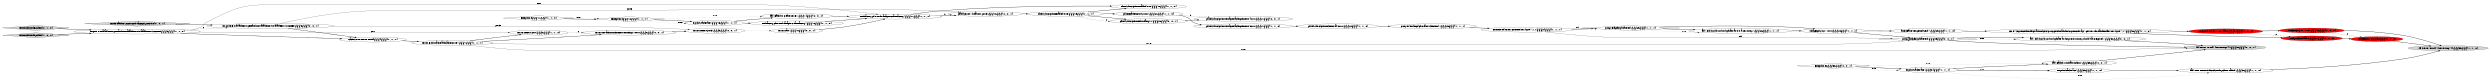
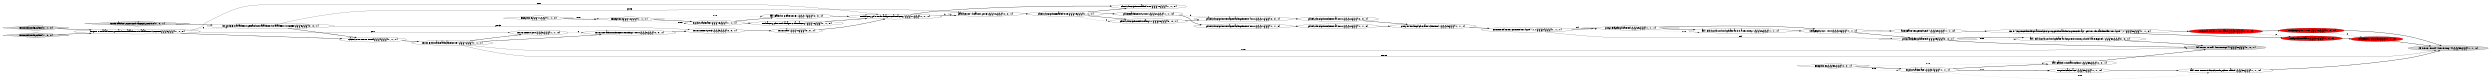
node "pf.setSubscriptionAckInterval(2000)@@@22@@@['0', '0', '1']": added
edge "server.setPort(port3)@@@9@@@['0', '0', '1']" -> "server.start()@@@10@@@['0', '0', '1']": style dotted -> bold
edge "server = this.cache.addCacheServer()@@@7@@@['1', '1', '1']" -> "proxy.verifyIfDuplicate(eid)@@@29@@@['0', '0', '1']": now "server = this.cache.addCacheServer()@@@7@@@['1', '1', '1']" -> "{if (server != null) {server.stop()}}@@@39@@@['1', '1', '0']"
